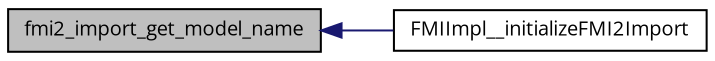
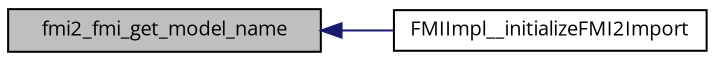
node "fmi2_import_get_model_name": label "fmi2_import_get_model_name" -> "fmi2_fmi_get_model_name"
